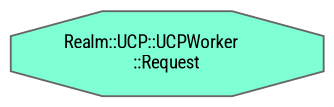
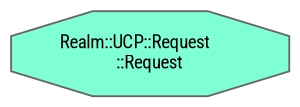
node "Realm::UCP::UCPWorker ::Request": label "Realm::UCP::UCPWorker ::Request" -> "Realm::UCP::Request ::Request"
